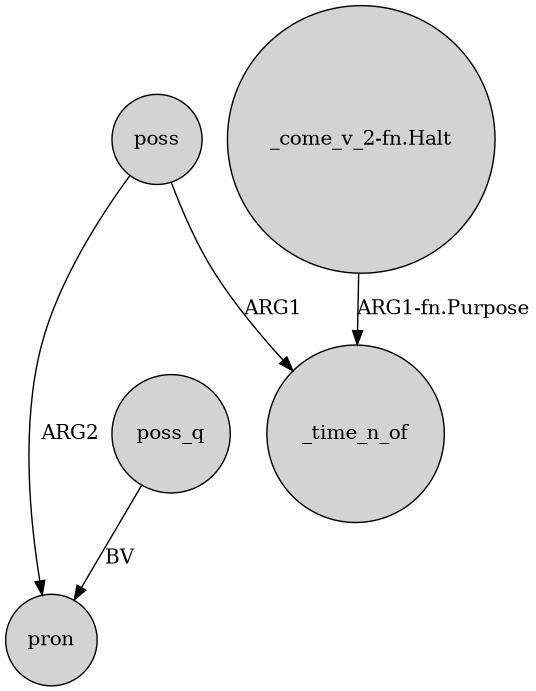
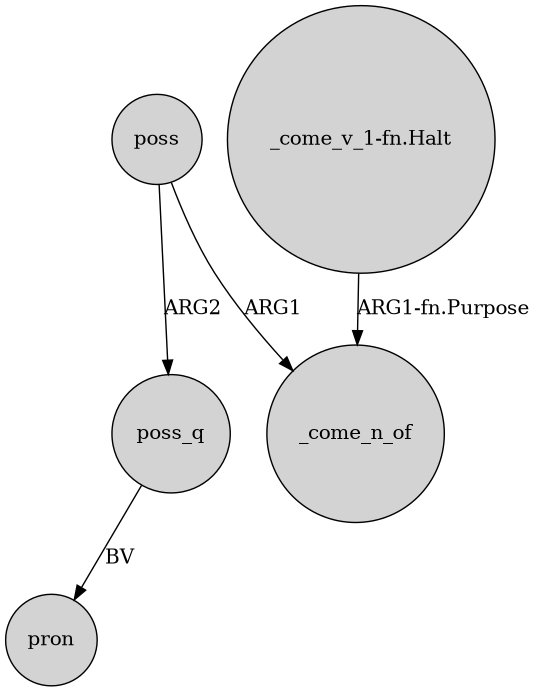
node "_come_v_2-fn.Halt": label "_come_v_2-fn.Halt" -> "_come_v_1-fn.Halt"
edge "poss" -> "pron": now "poss" -> "poss_q"
node "_time_n_of": label "_time_n_of" -> "_come_n_of"
